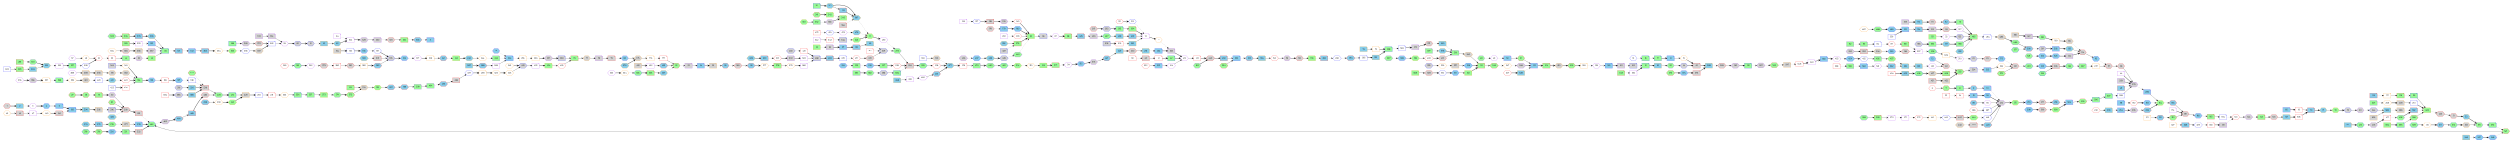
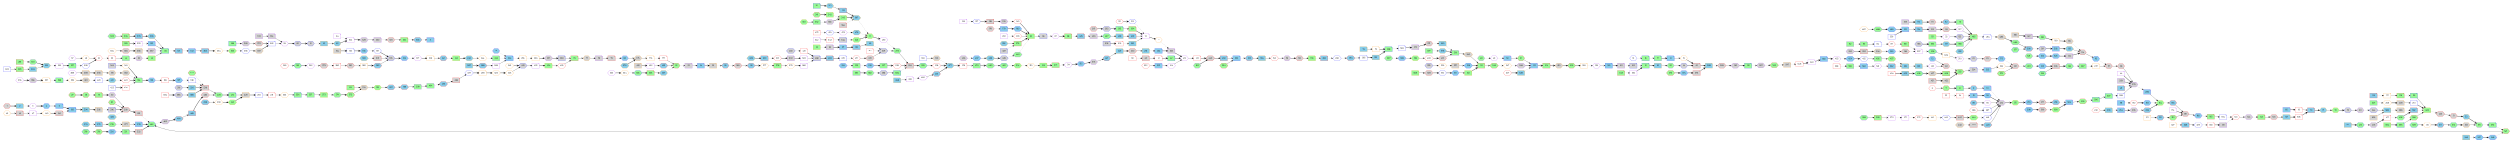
edge "212" -> "387": now "343" -> "387"
